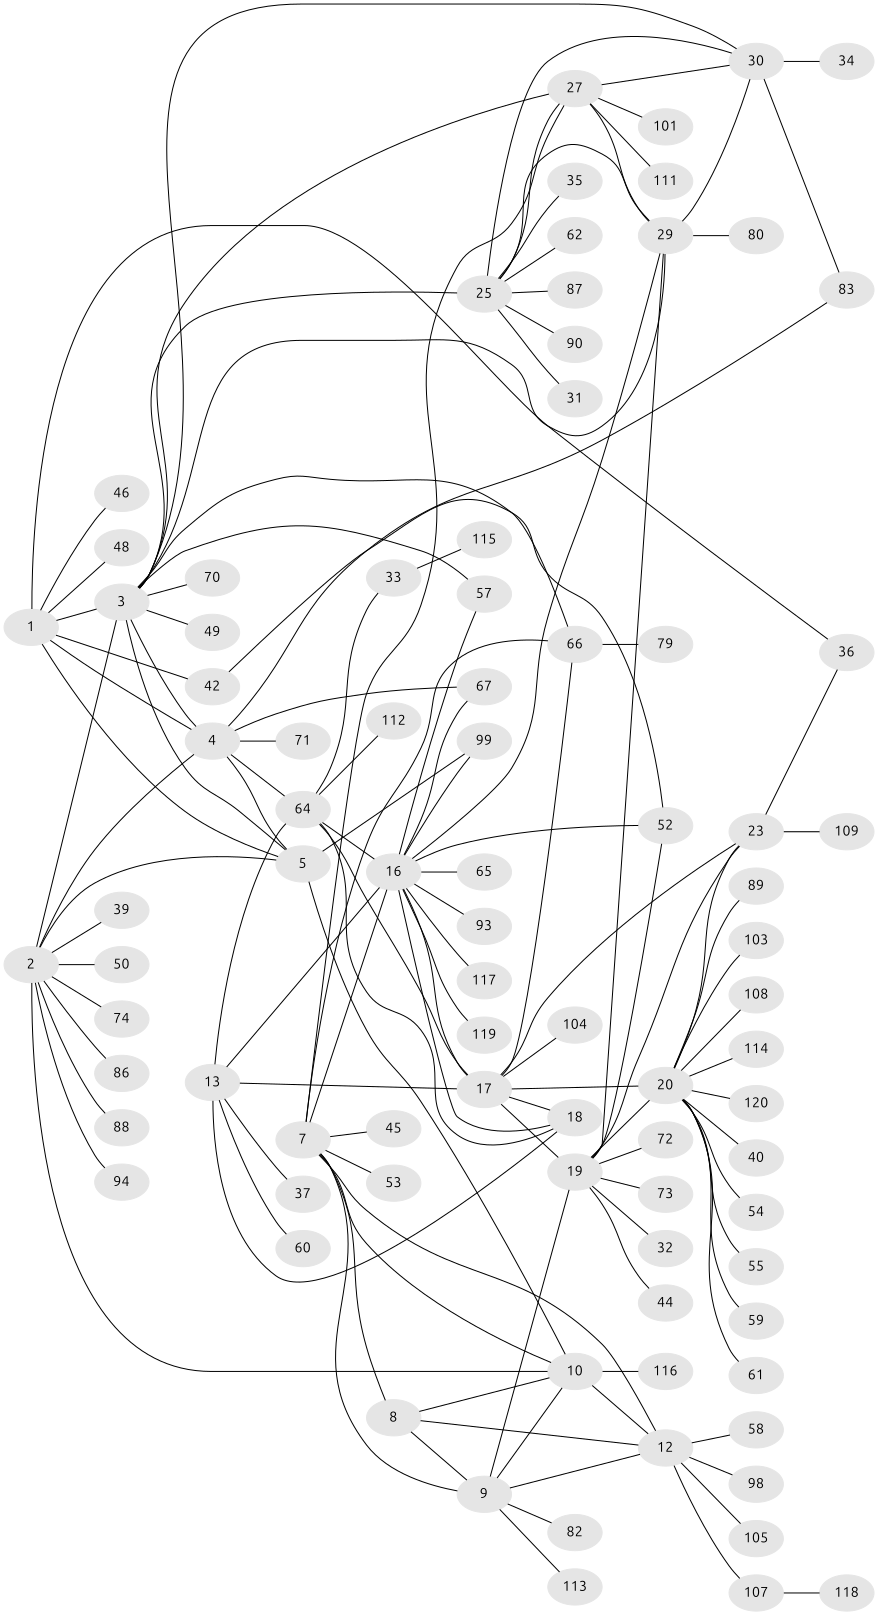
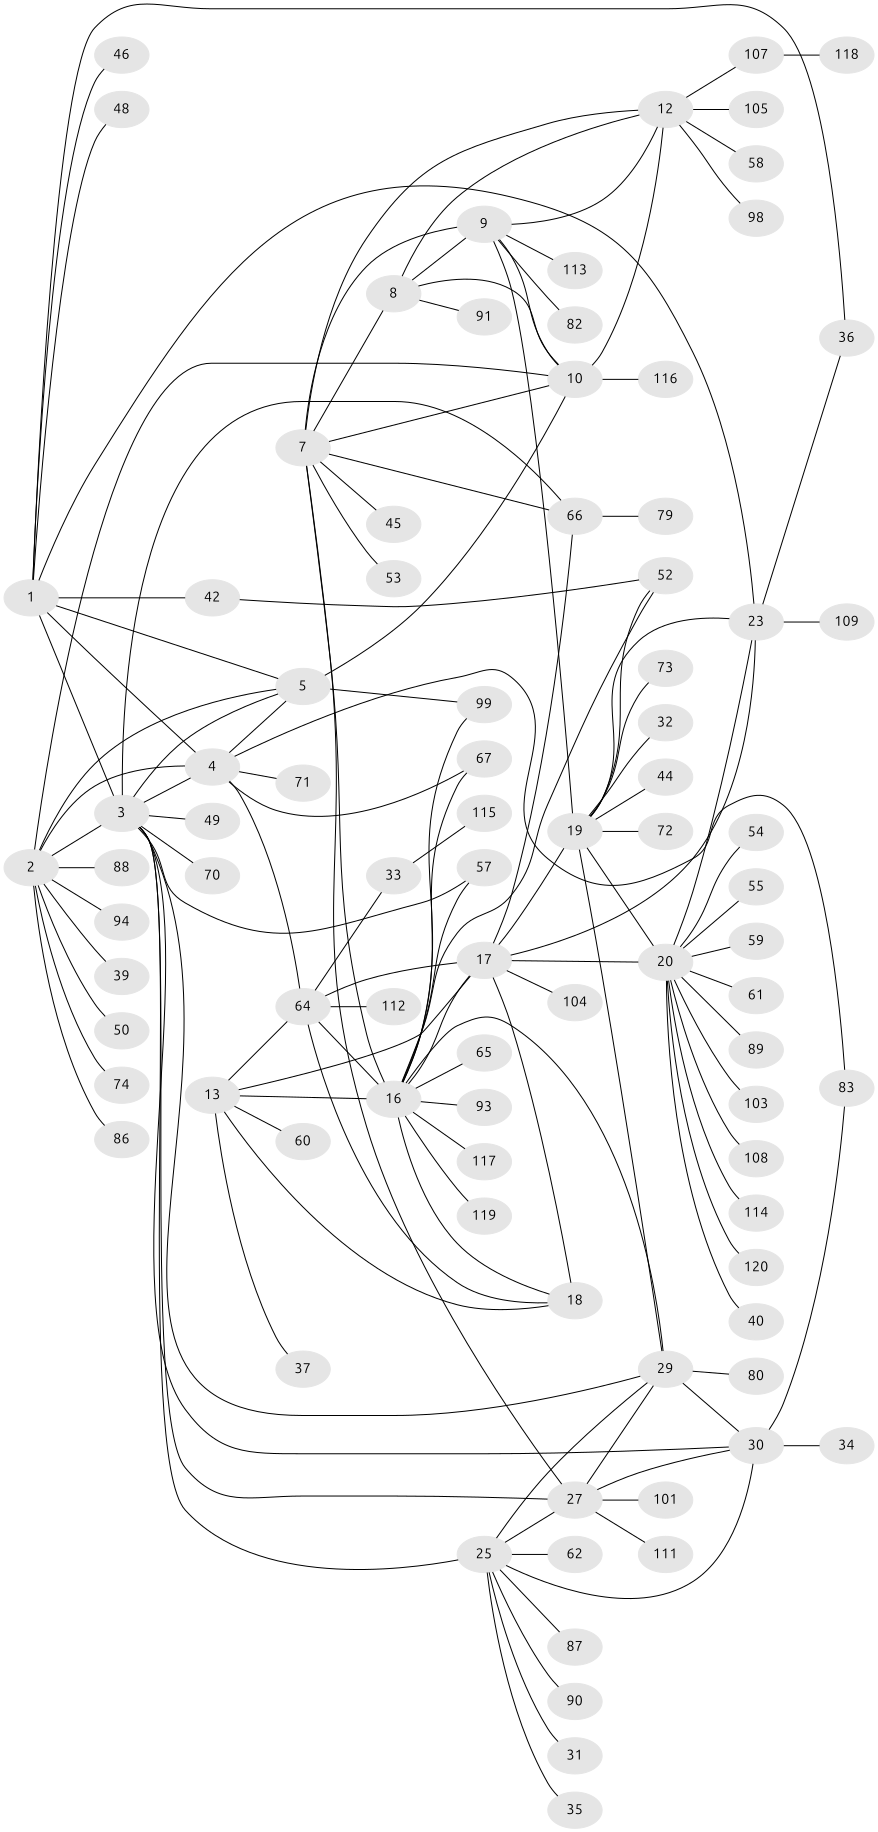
edge "1" -- "23": added
node "91": added
